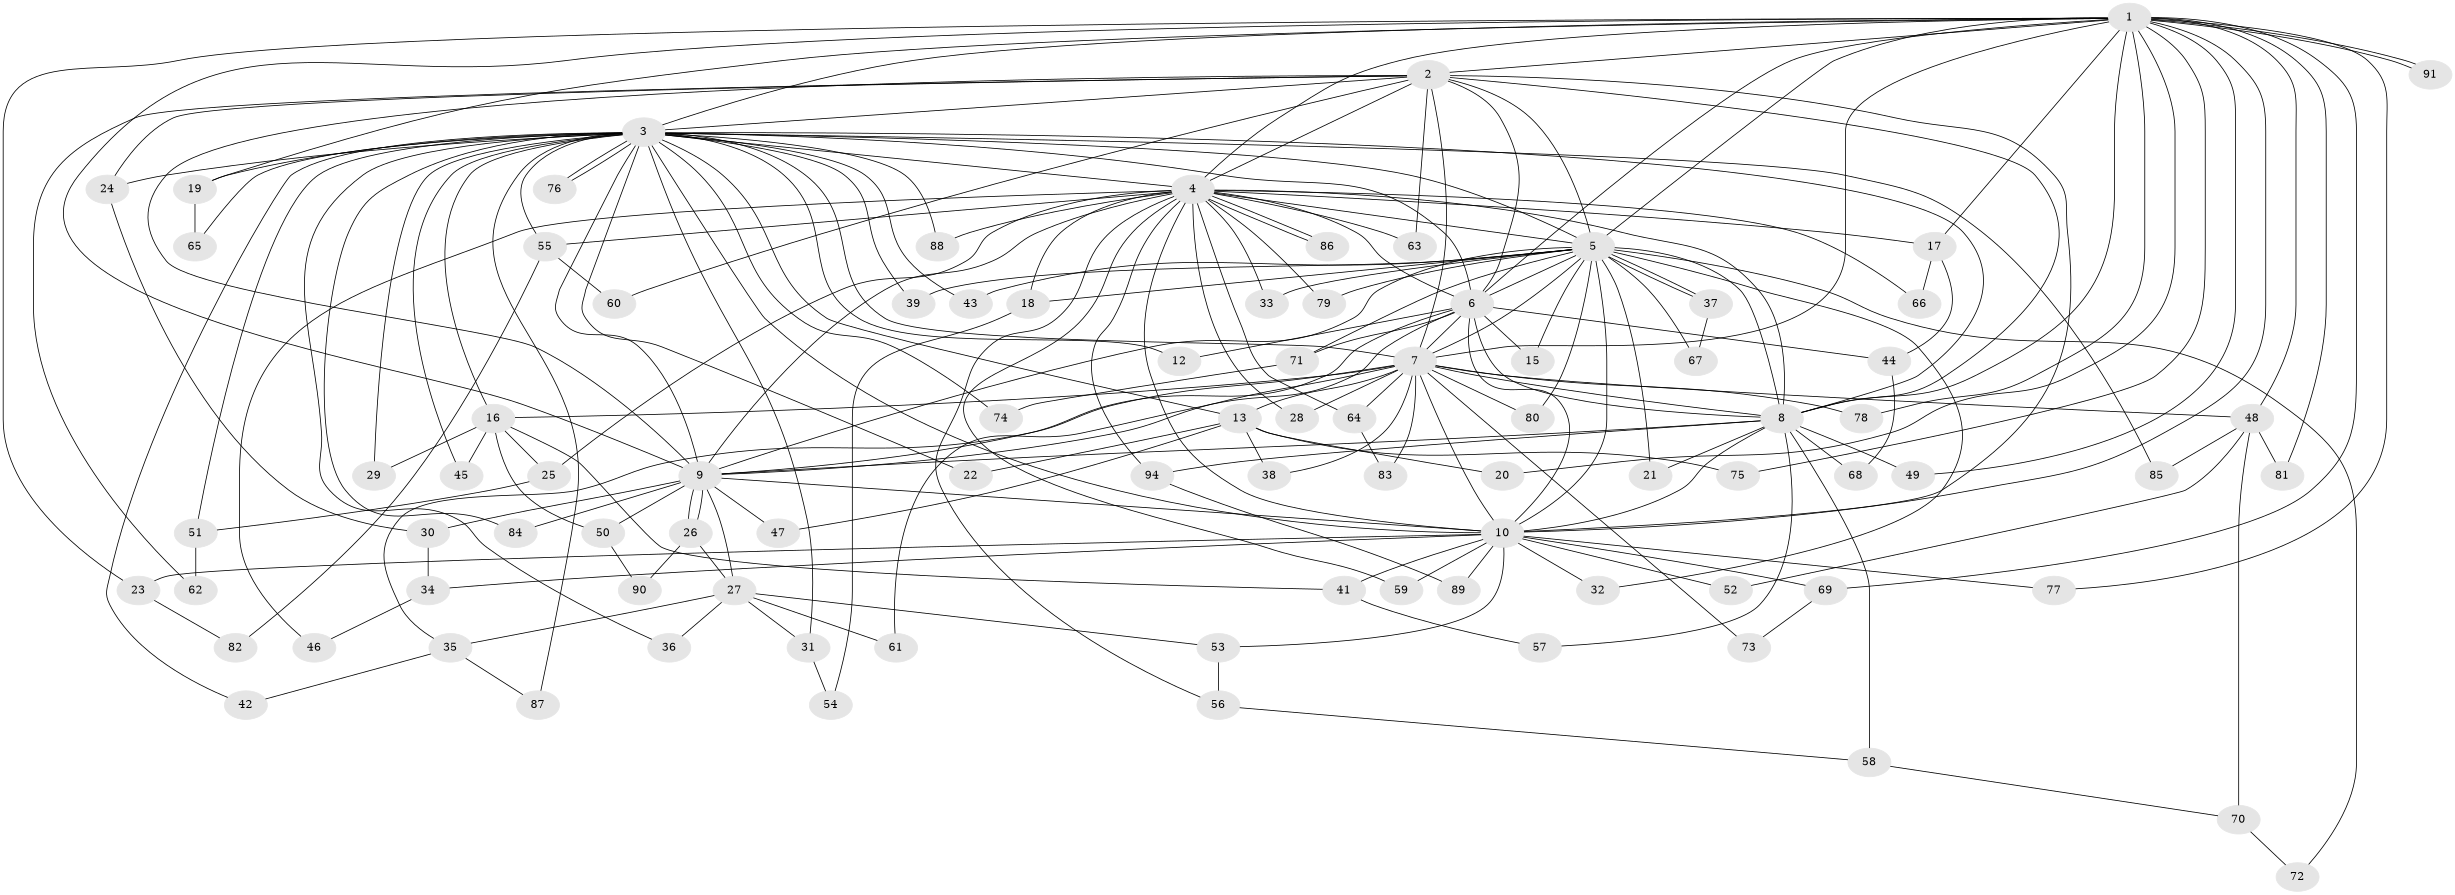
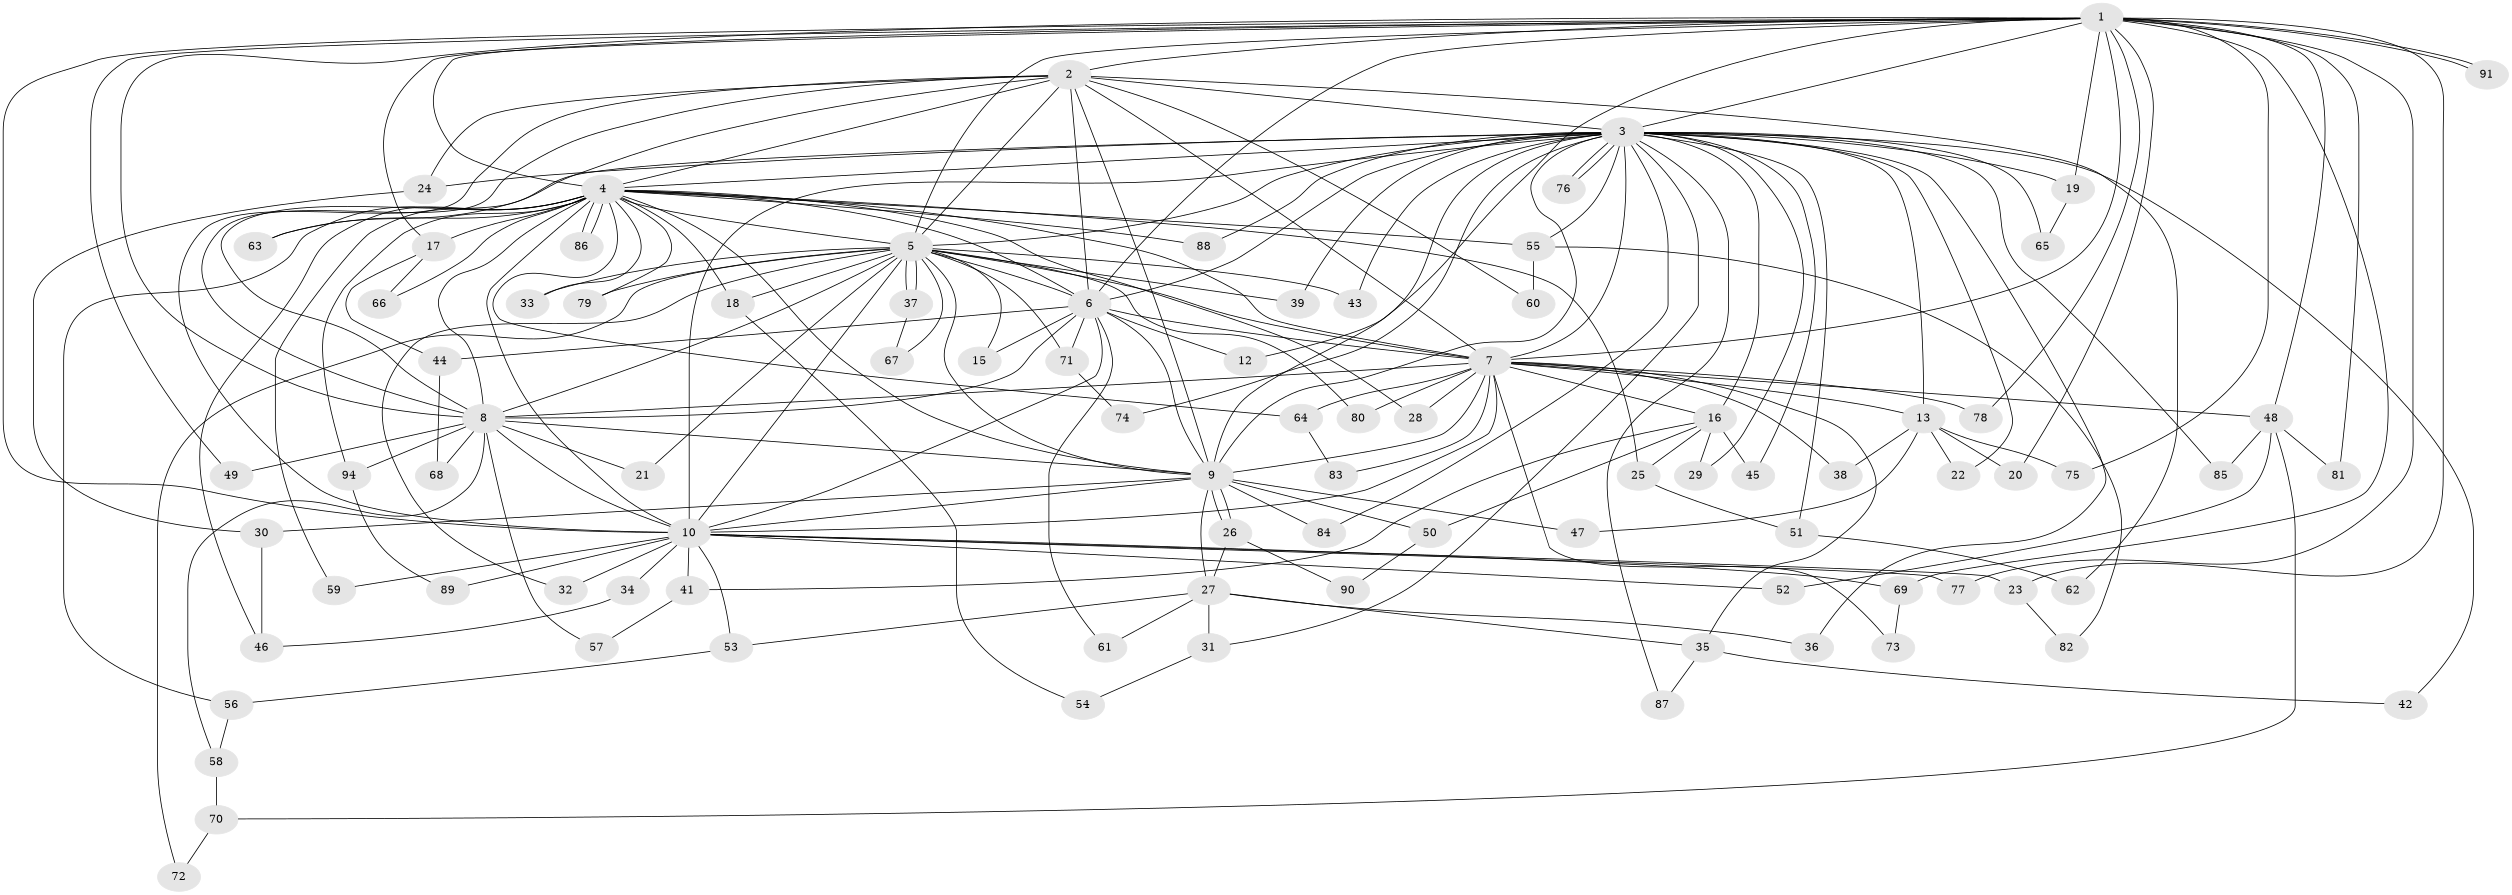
edge "4" -- "7": added
edge "30" -- "34": now "30" -- "46"
